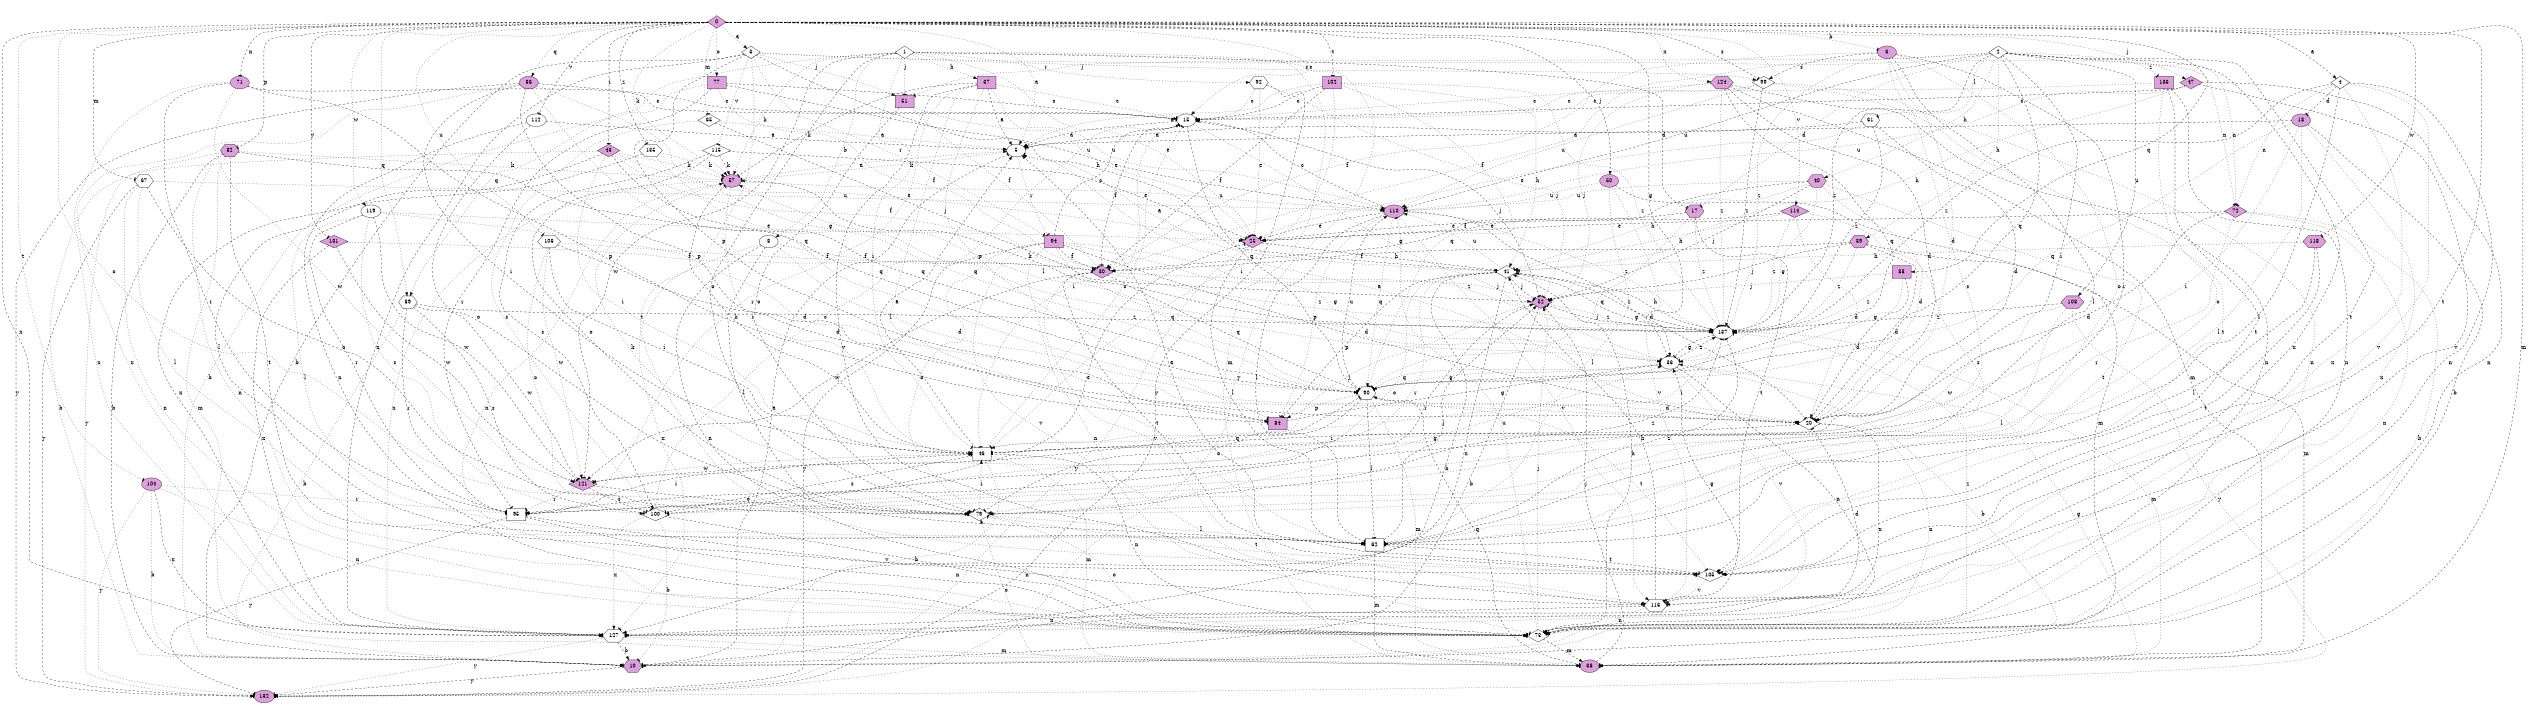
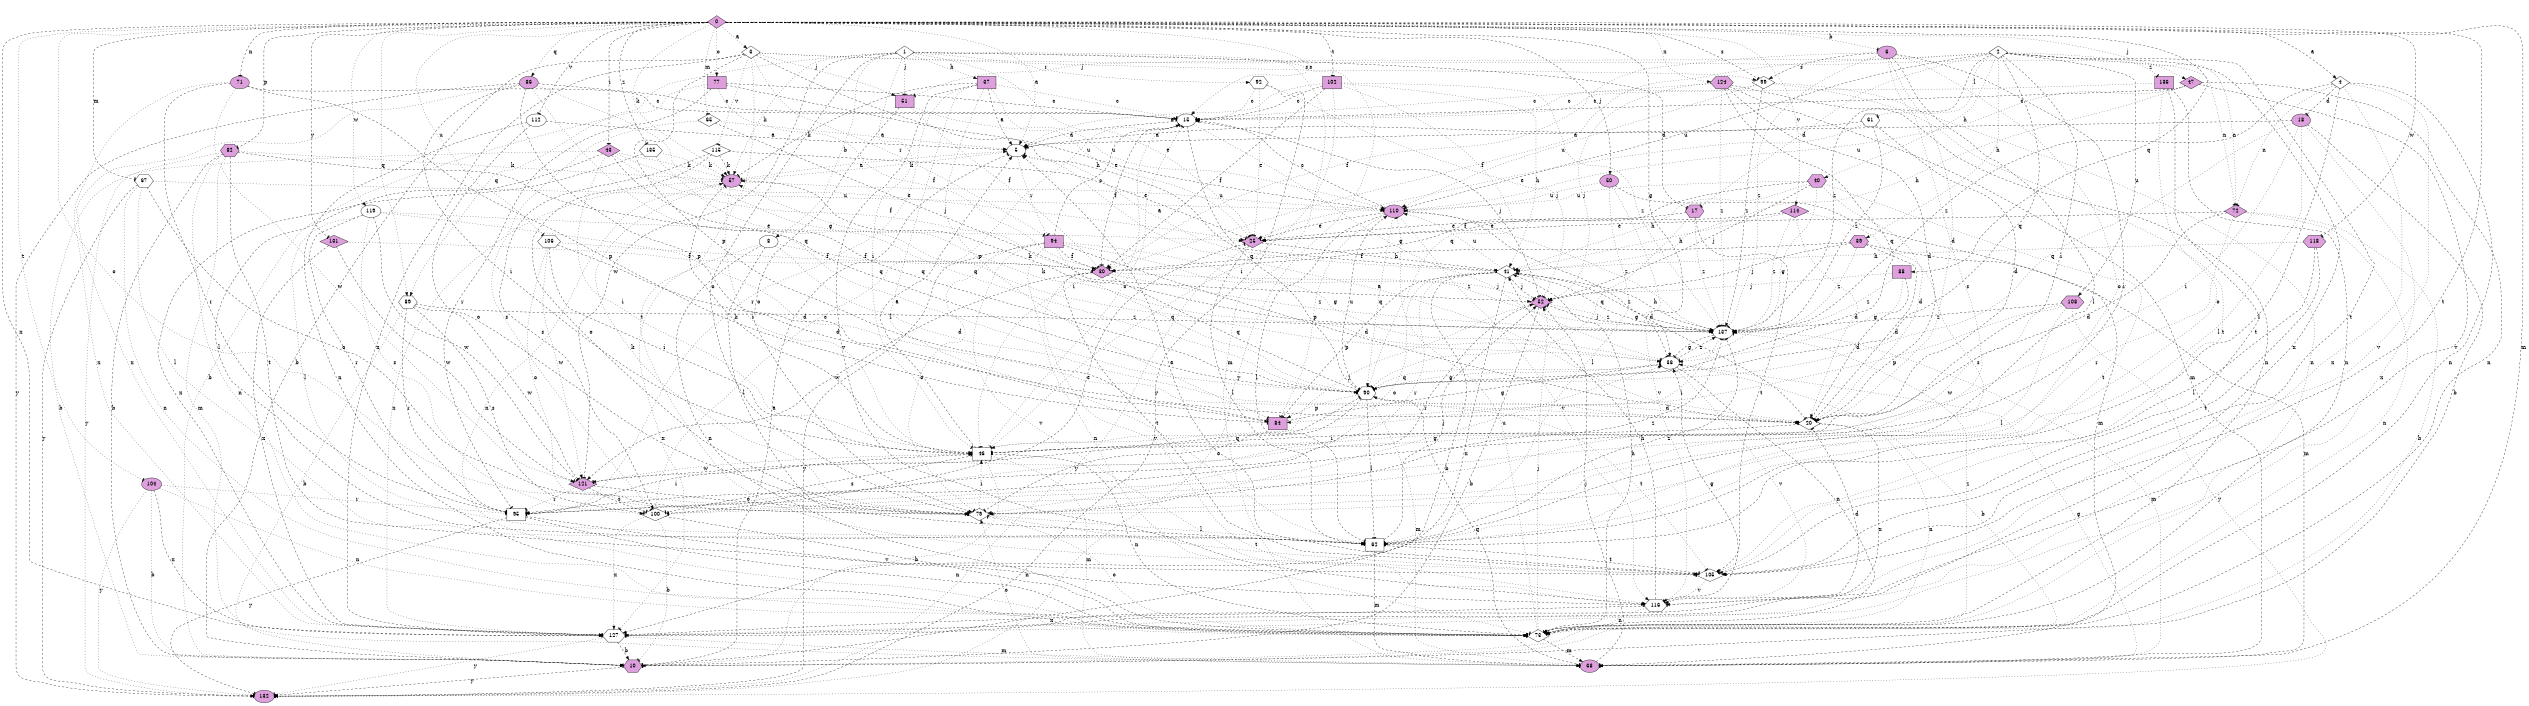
edge "36" -> "57": label "l" -> "k"
edge "108" -> "84": added, label "p"
